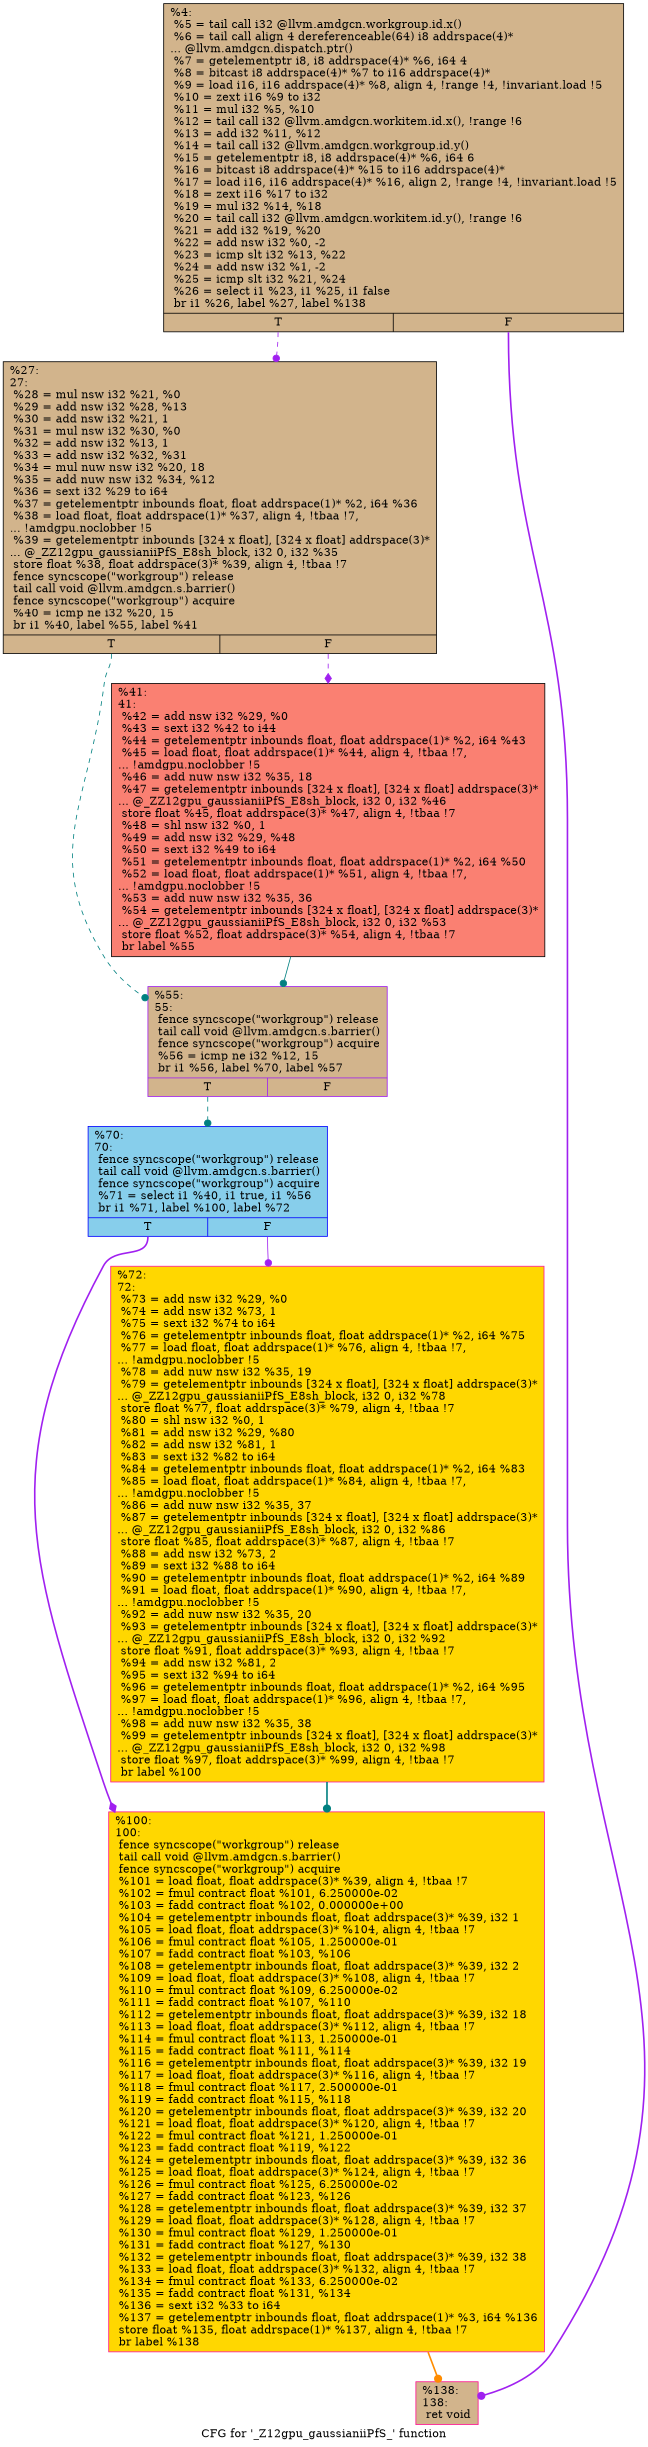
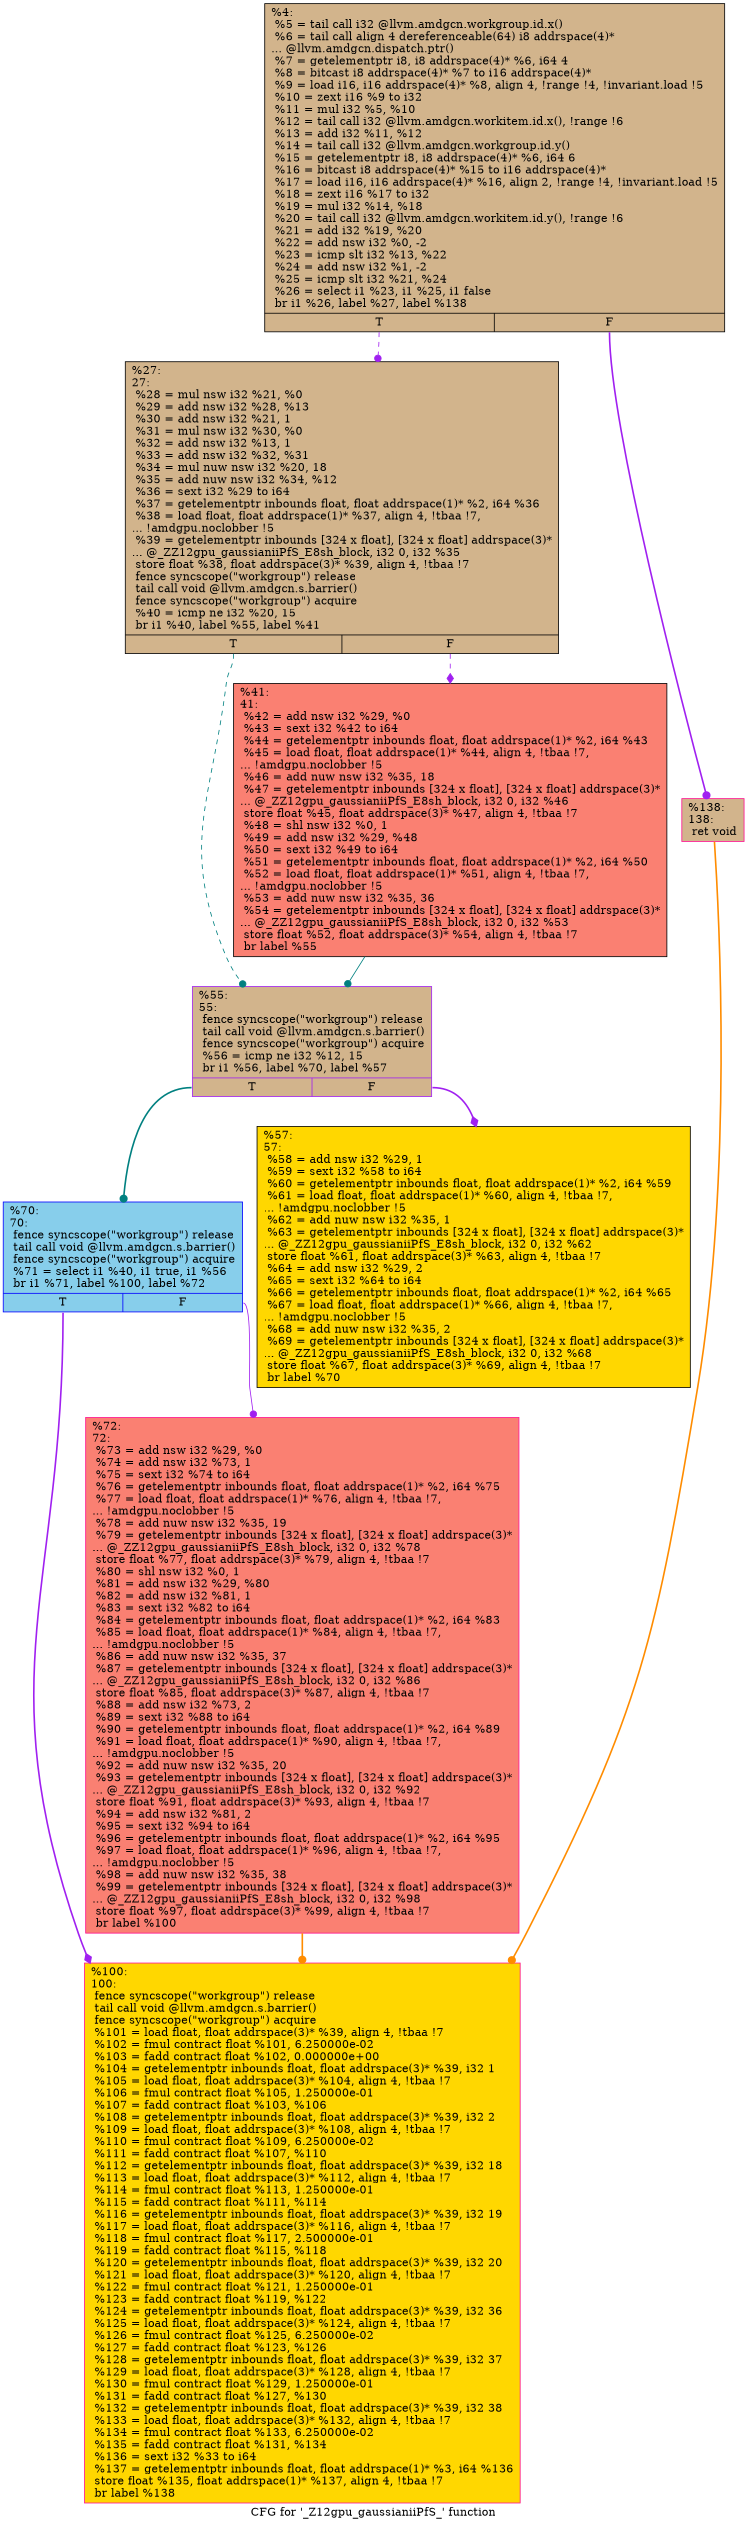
node "%41:": text "%43 = sext i32 %42 to i44" -> "%43 = sext i32 %42 to i64"
edge "%55:" -> "%70:": style dashed -> bold
node "%57:": added
node "%72:": fillcolor gold -> salmon
edge "%72:" -> "%100:": color teal -> darkorange
edge "%100:" -> "%138:": reversed
